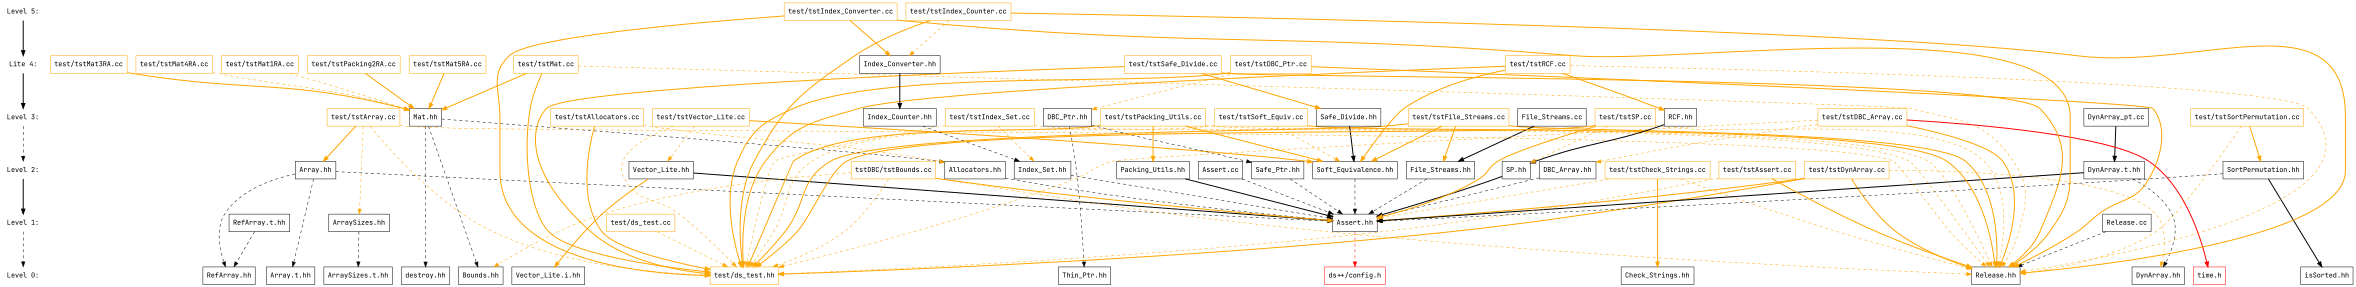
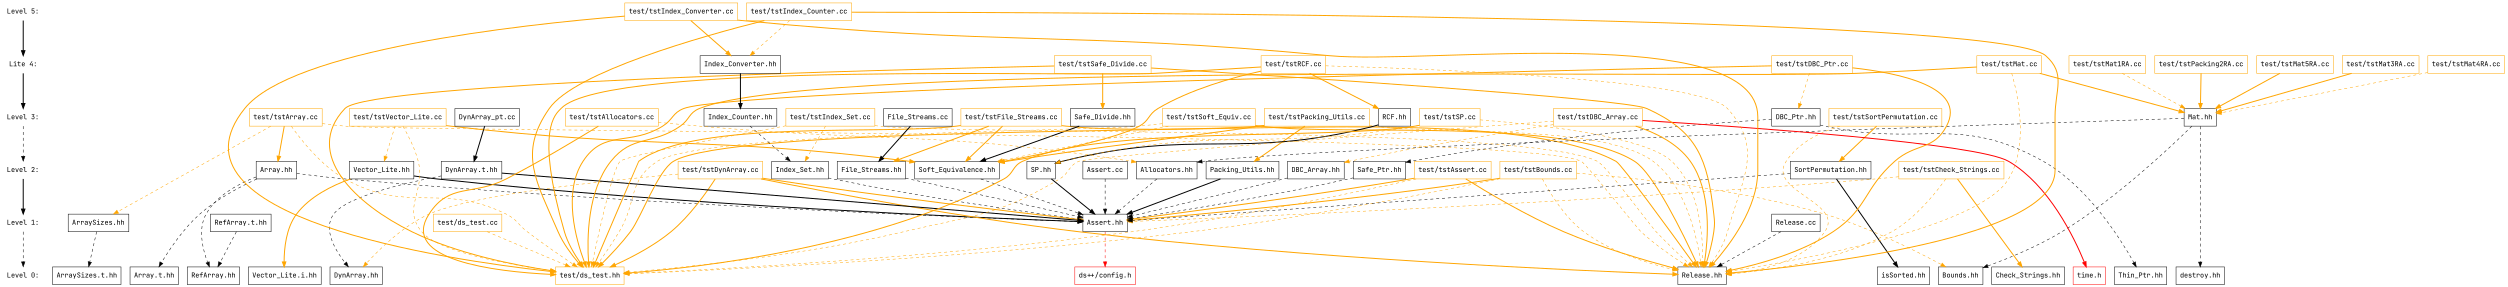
node "tstDBC/tstBounds.cc": label "tstDBC/tstBounds.cc" -> "test/tstBounds.cc"
edge "test/tstSP.cc" -> "Assert.hh": now "test/tstAssert.cc" -> "Assert.hh"
